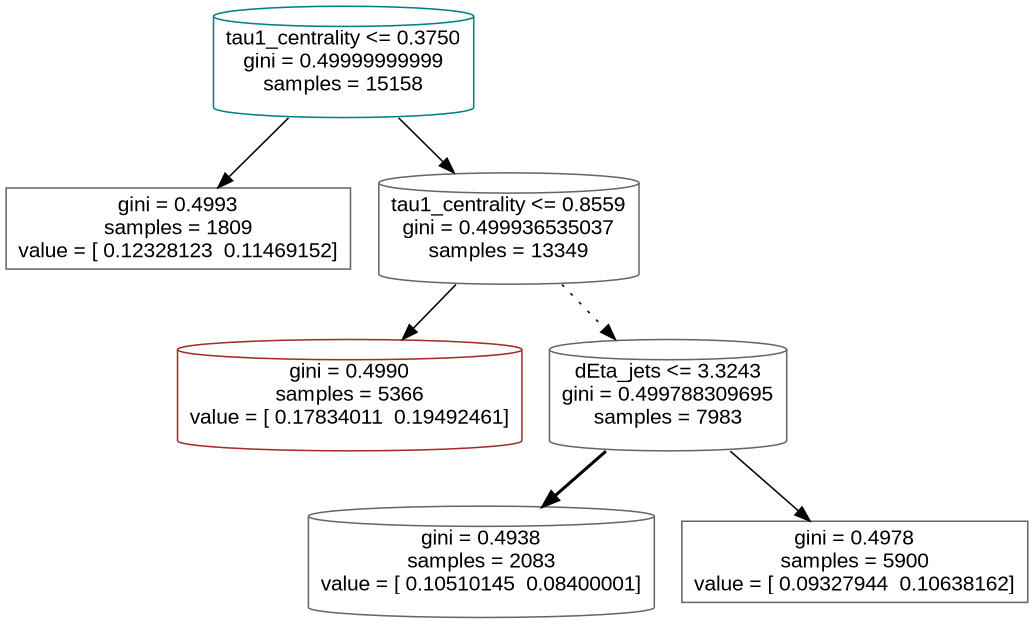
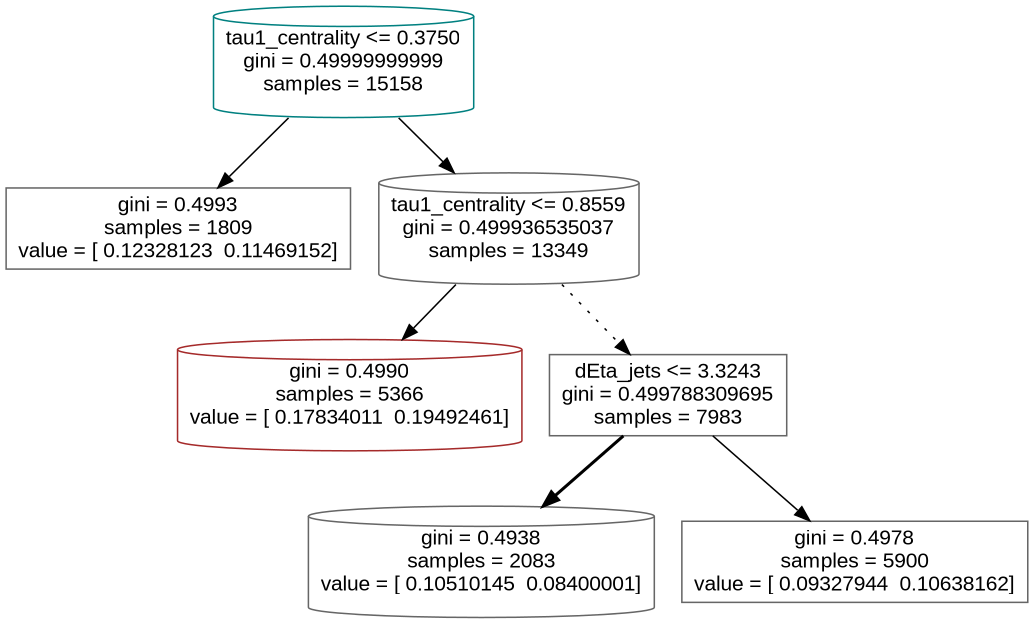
node "dEta_jets <= 3.3243 gini = 0.499788309695 samples = 7983": shape cylinder -> box
